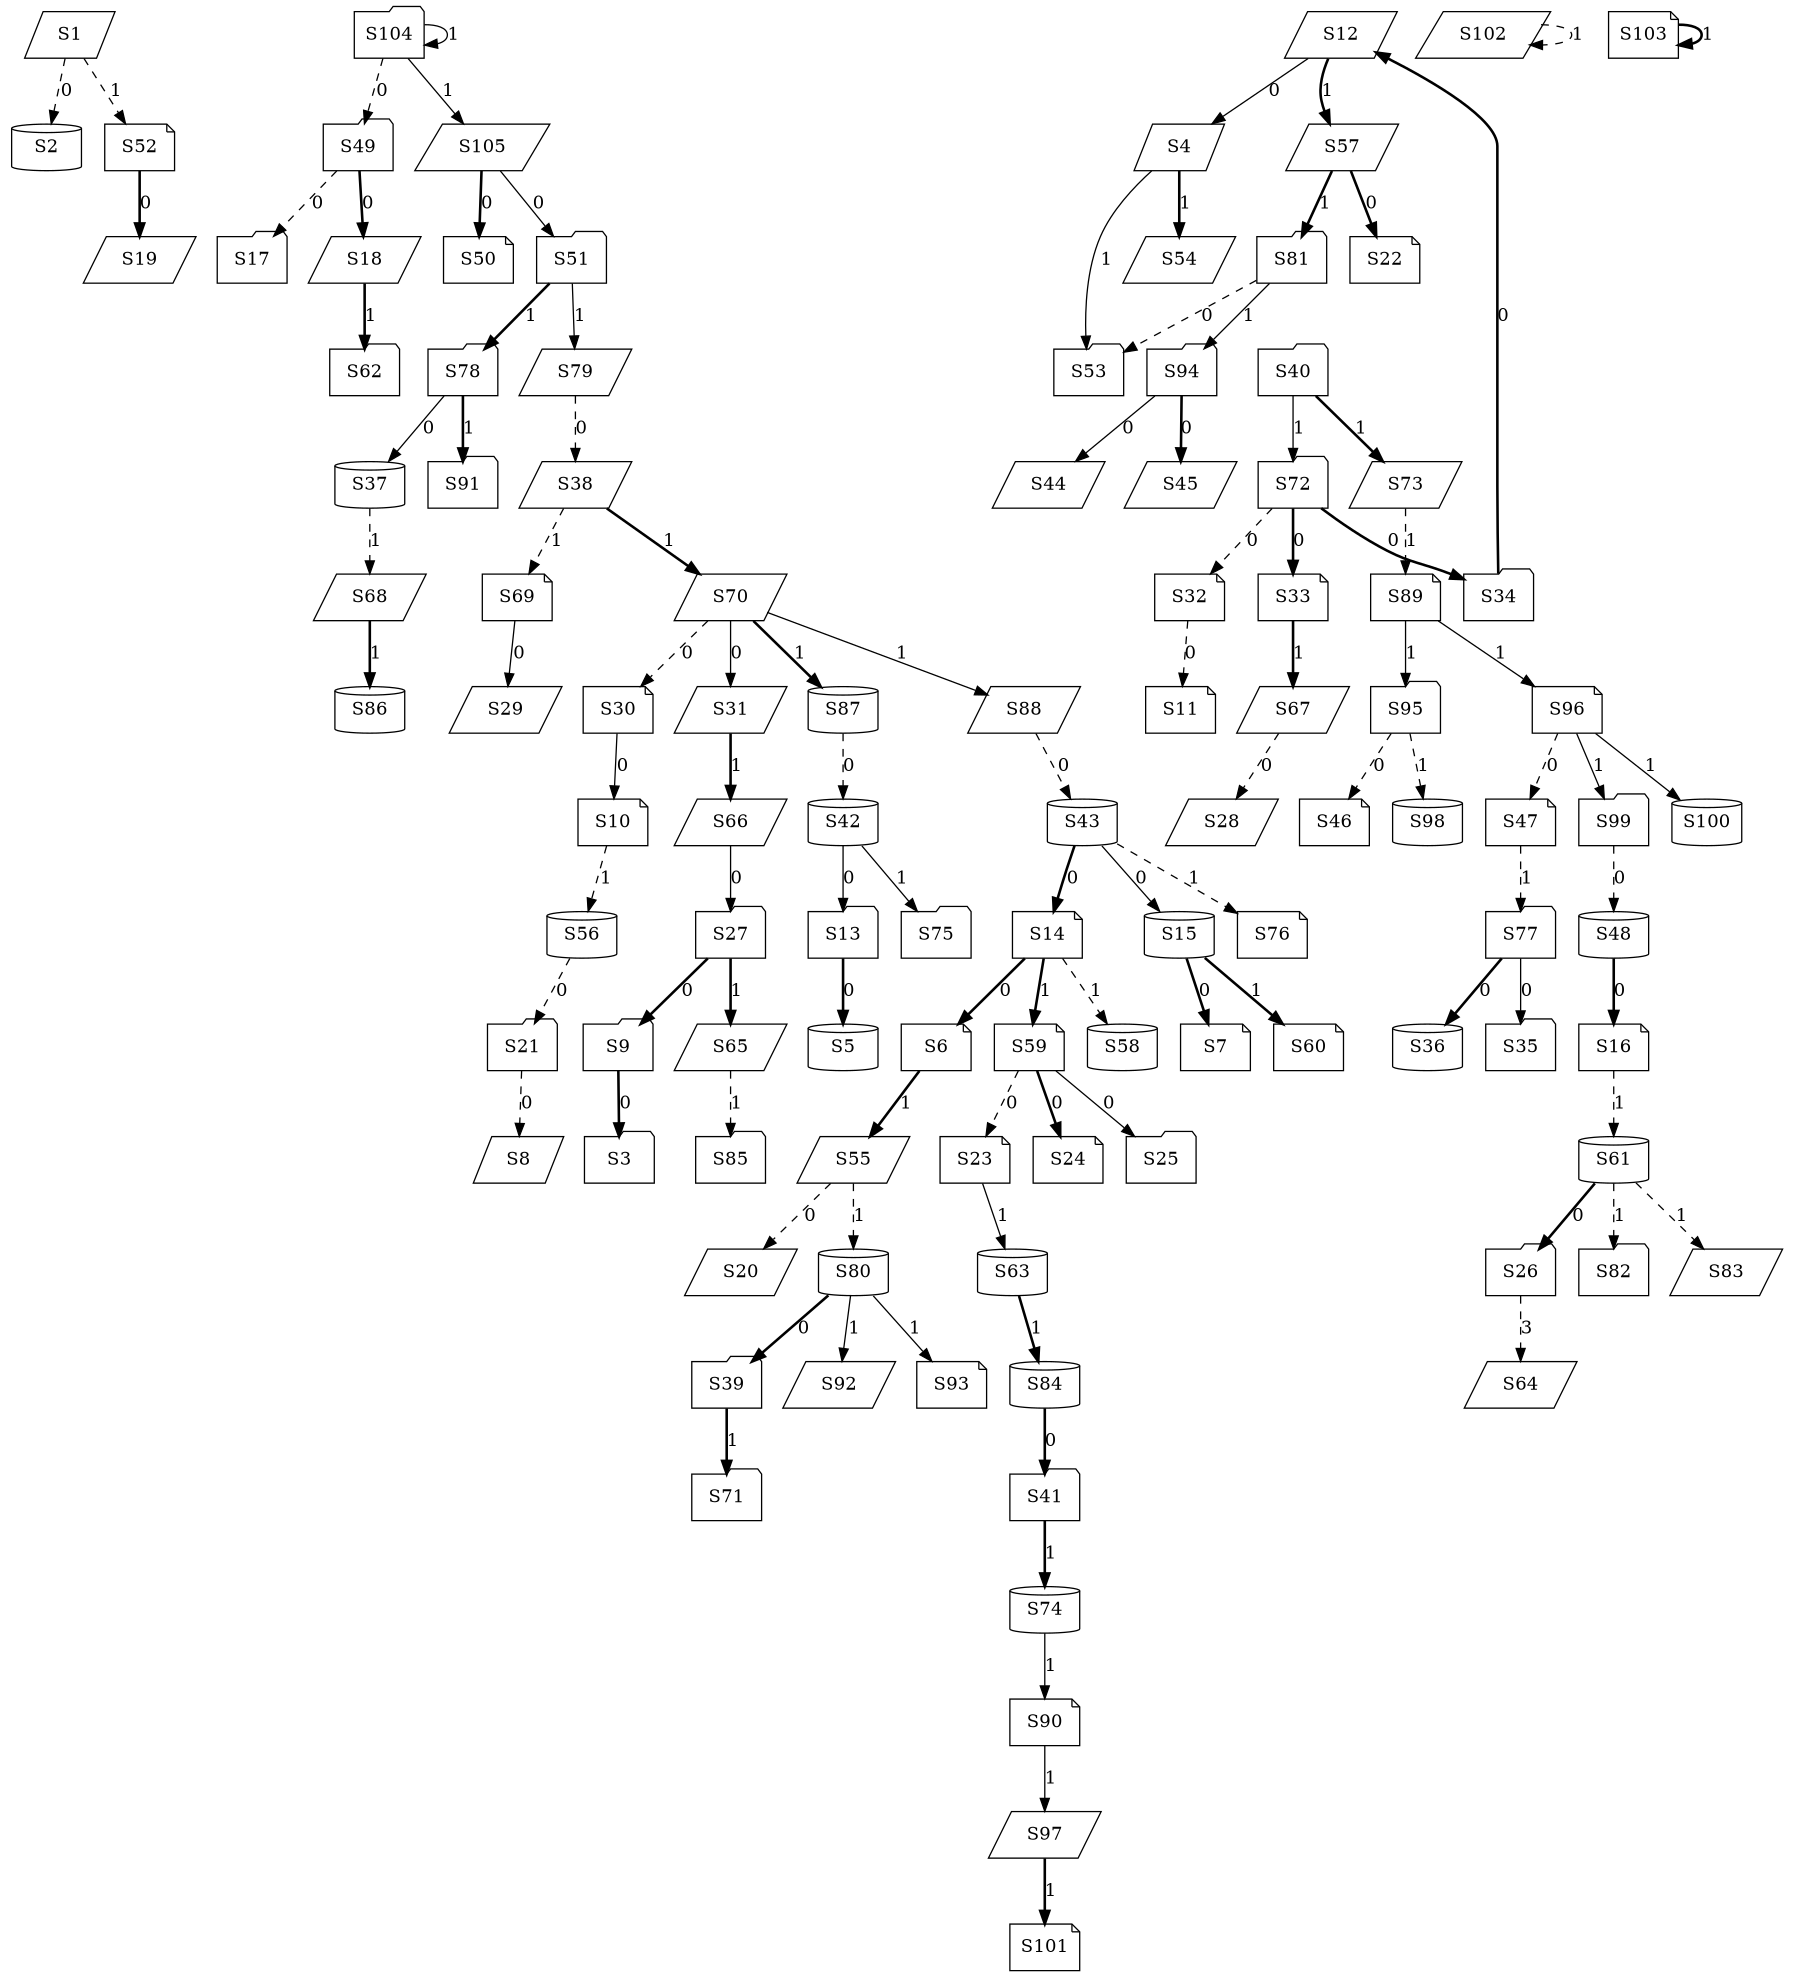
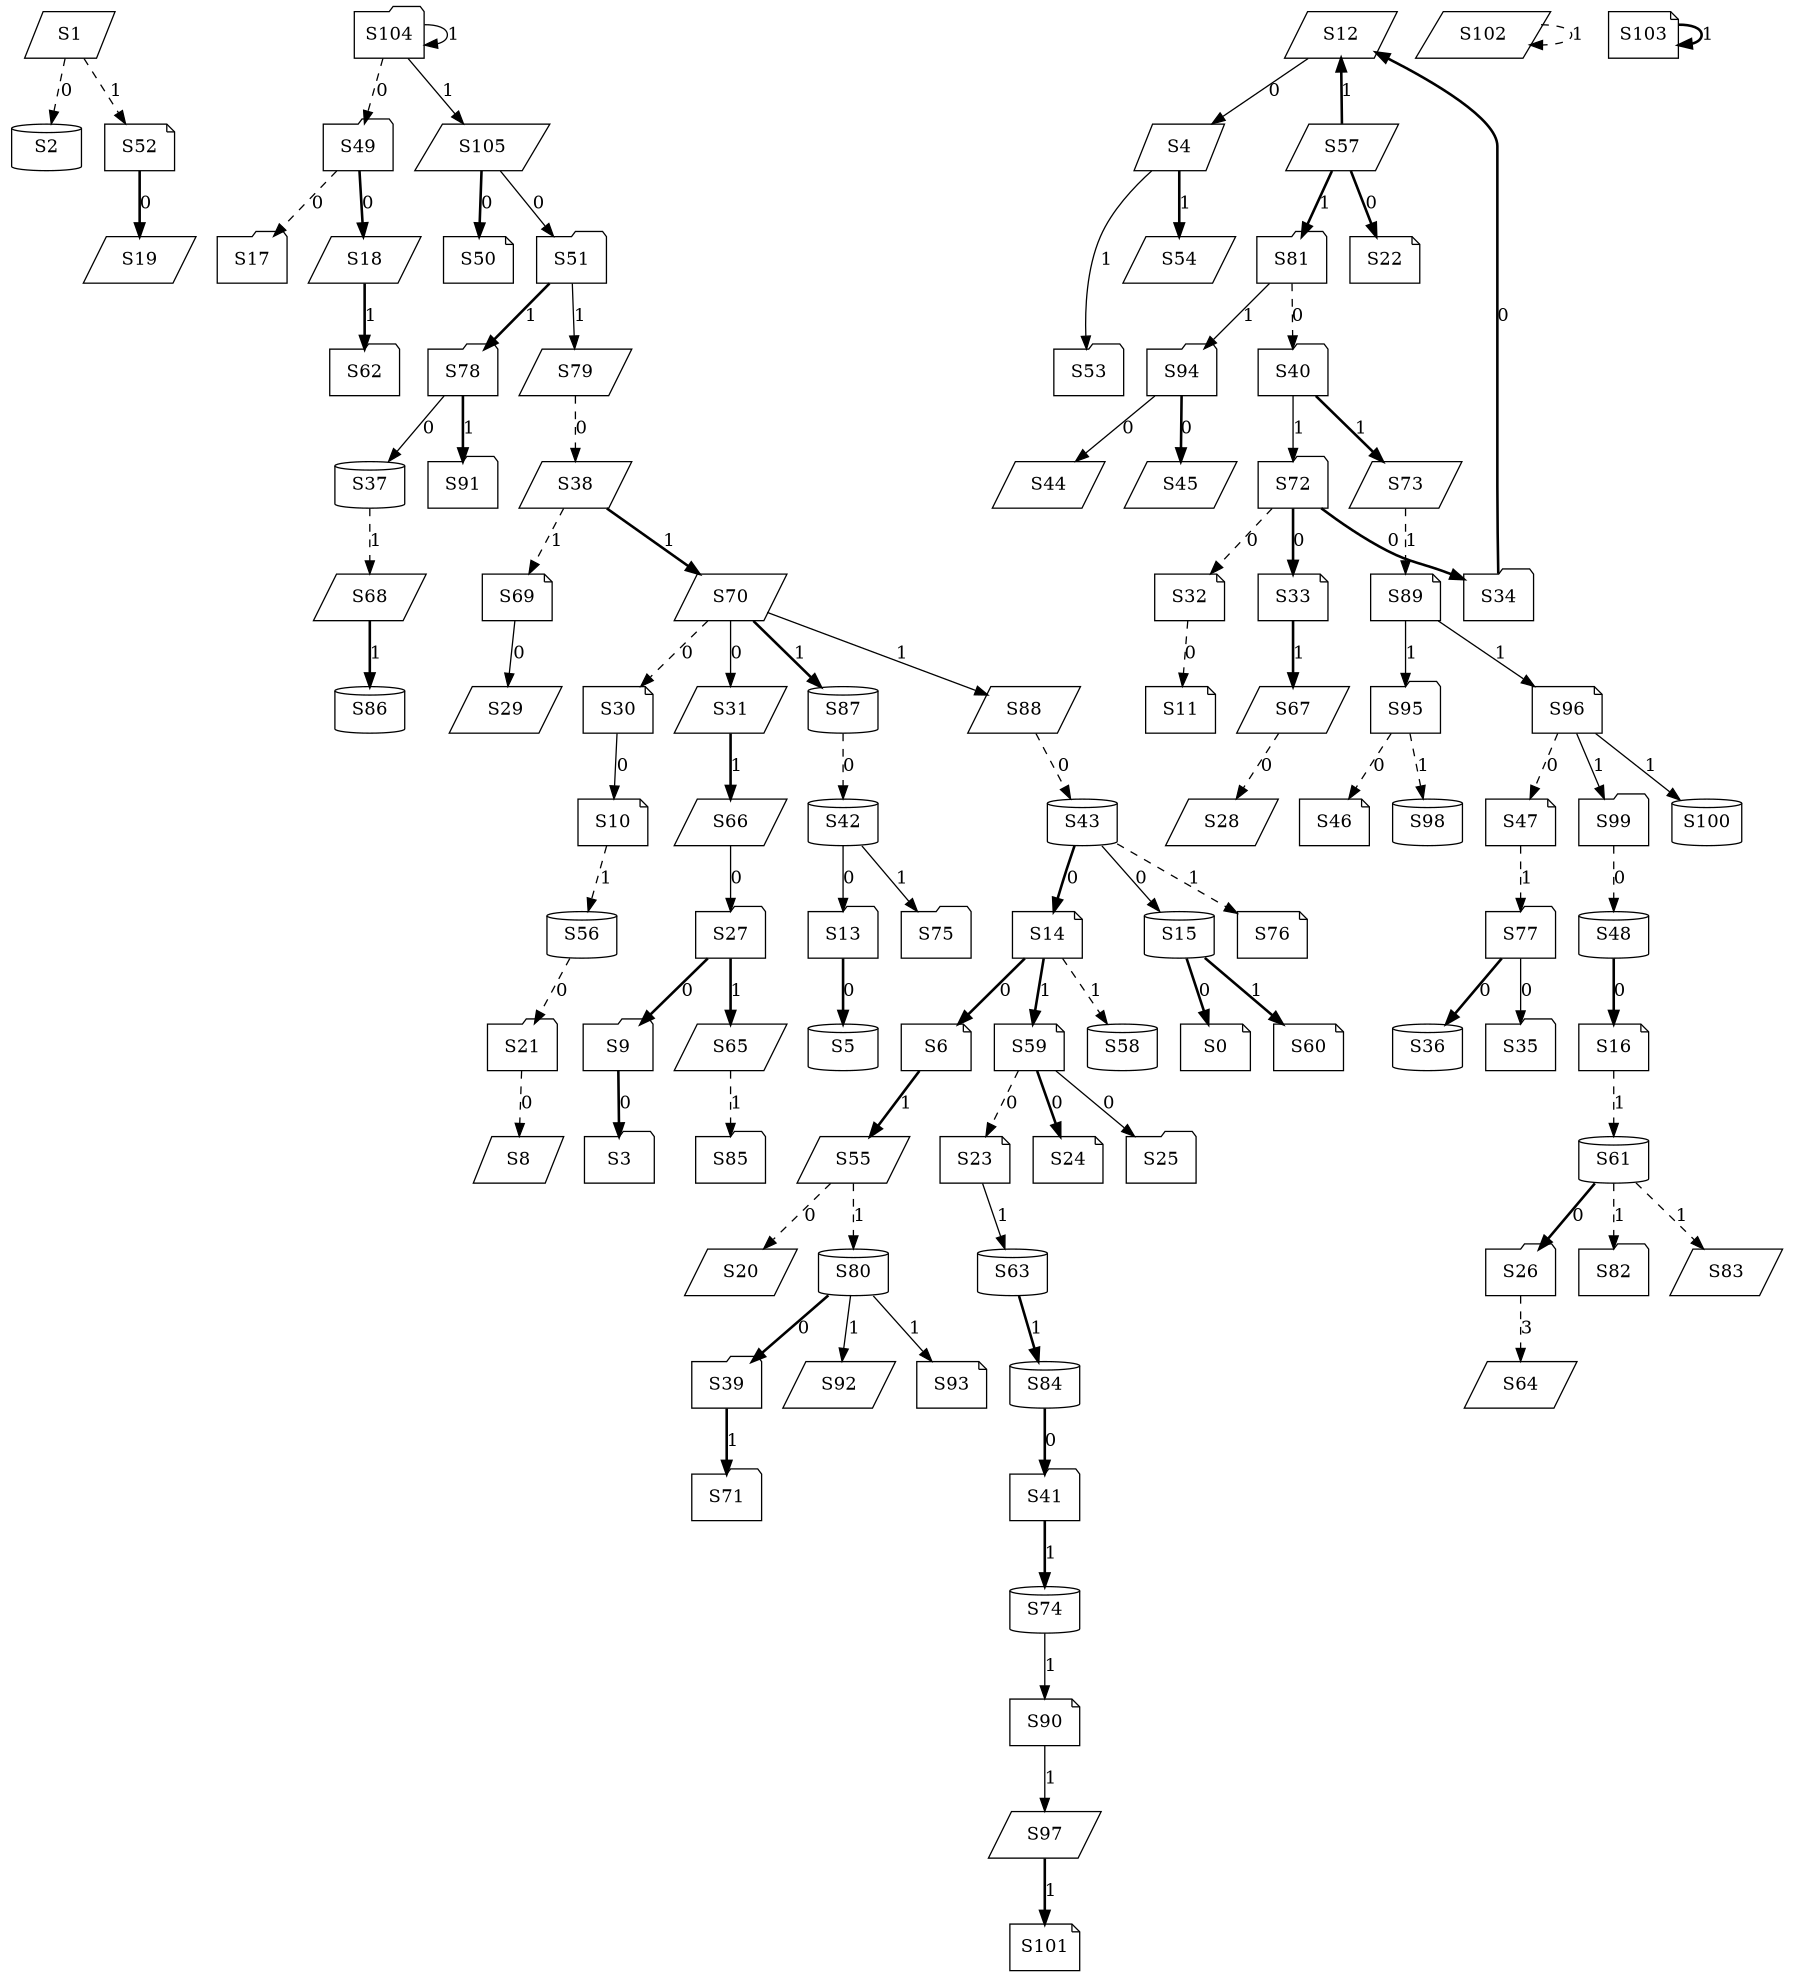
edge "S12" -> "S57": reversed
edge "S81" -> "S53": now "S81" -> "S40"
node "S7": label "S7" -> "S0"
